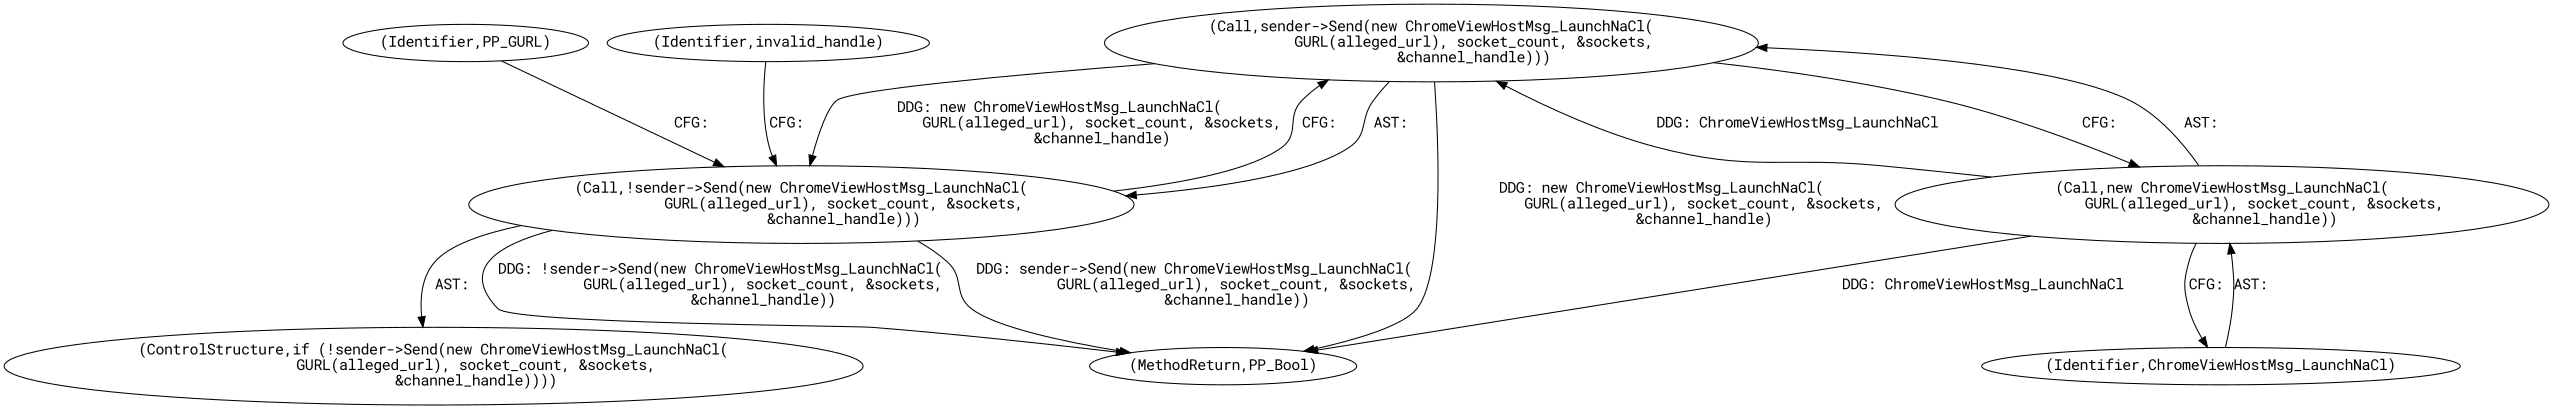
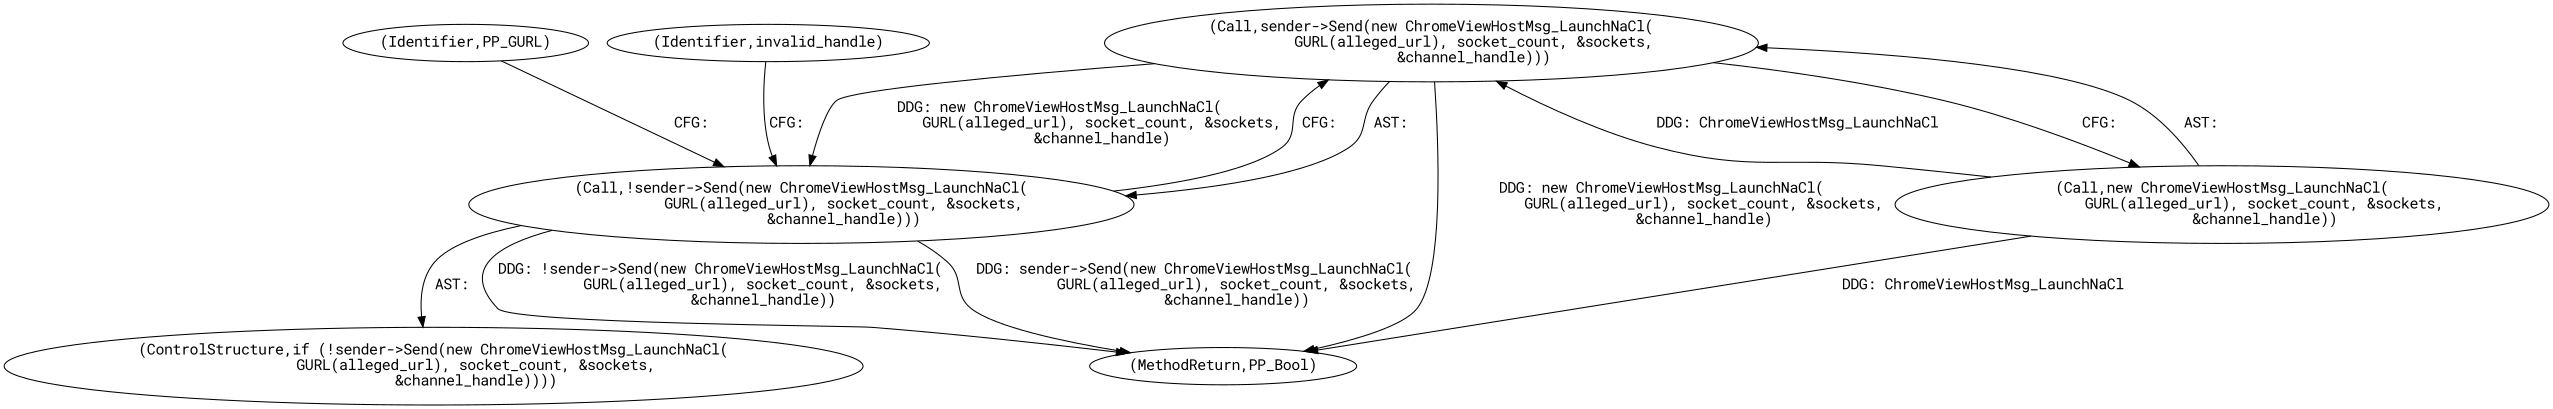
node "(Identifier,ChromeViewHostMsg_LaunchNaCl)": removed
